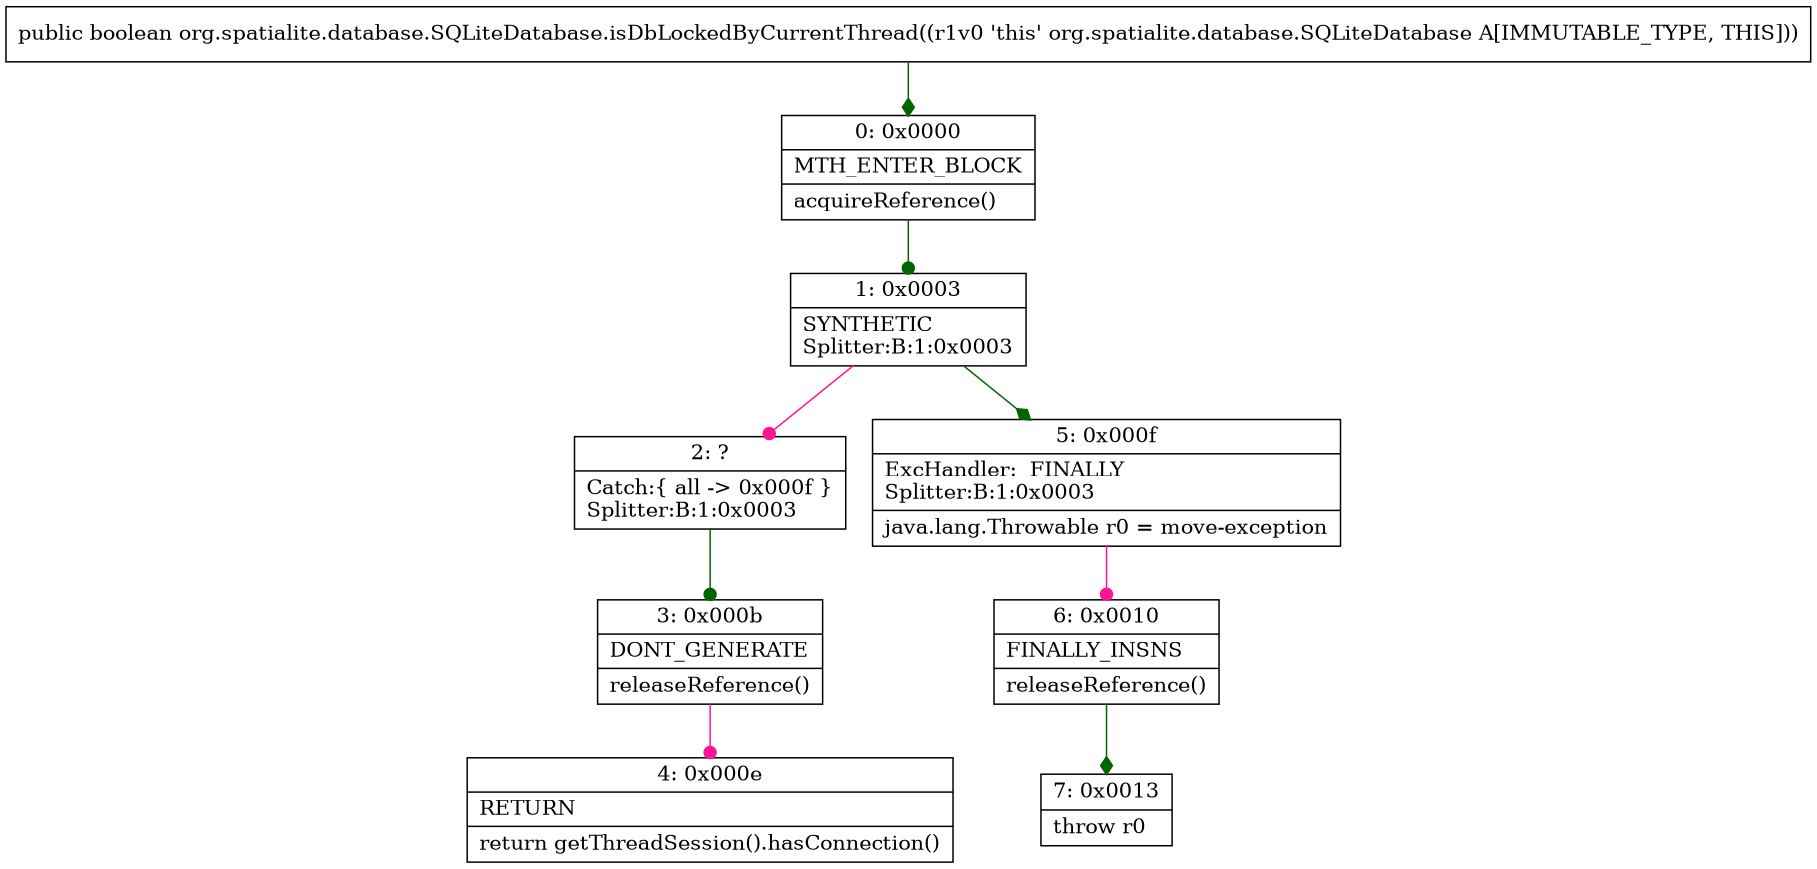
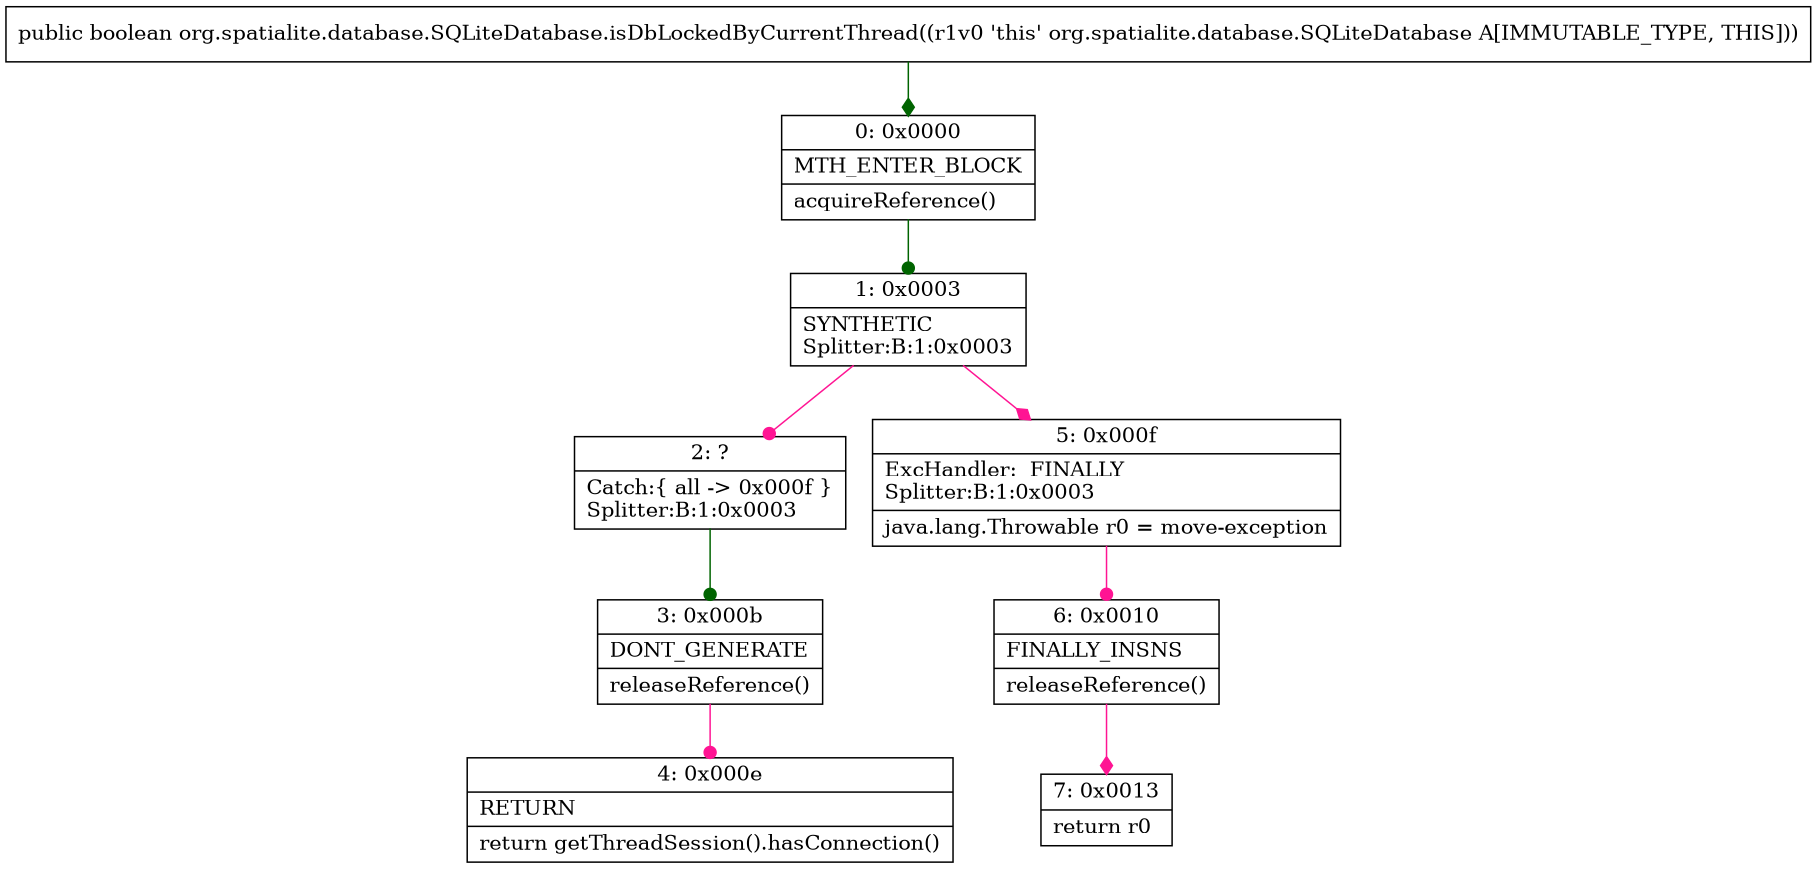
edge "1: 0x0003" -> "5: 0x000f": color darkgreen -> deeppink
edge "6: 0x0010" -> "7: 0x0013": color darkgreen -> deeppink
node "7: 0x0013": text "throw r0" -> "return r0"
